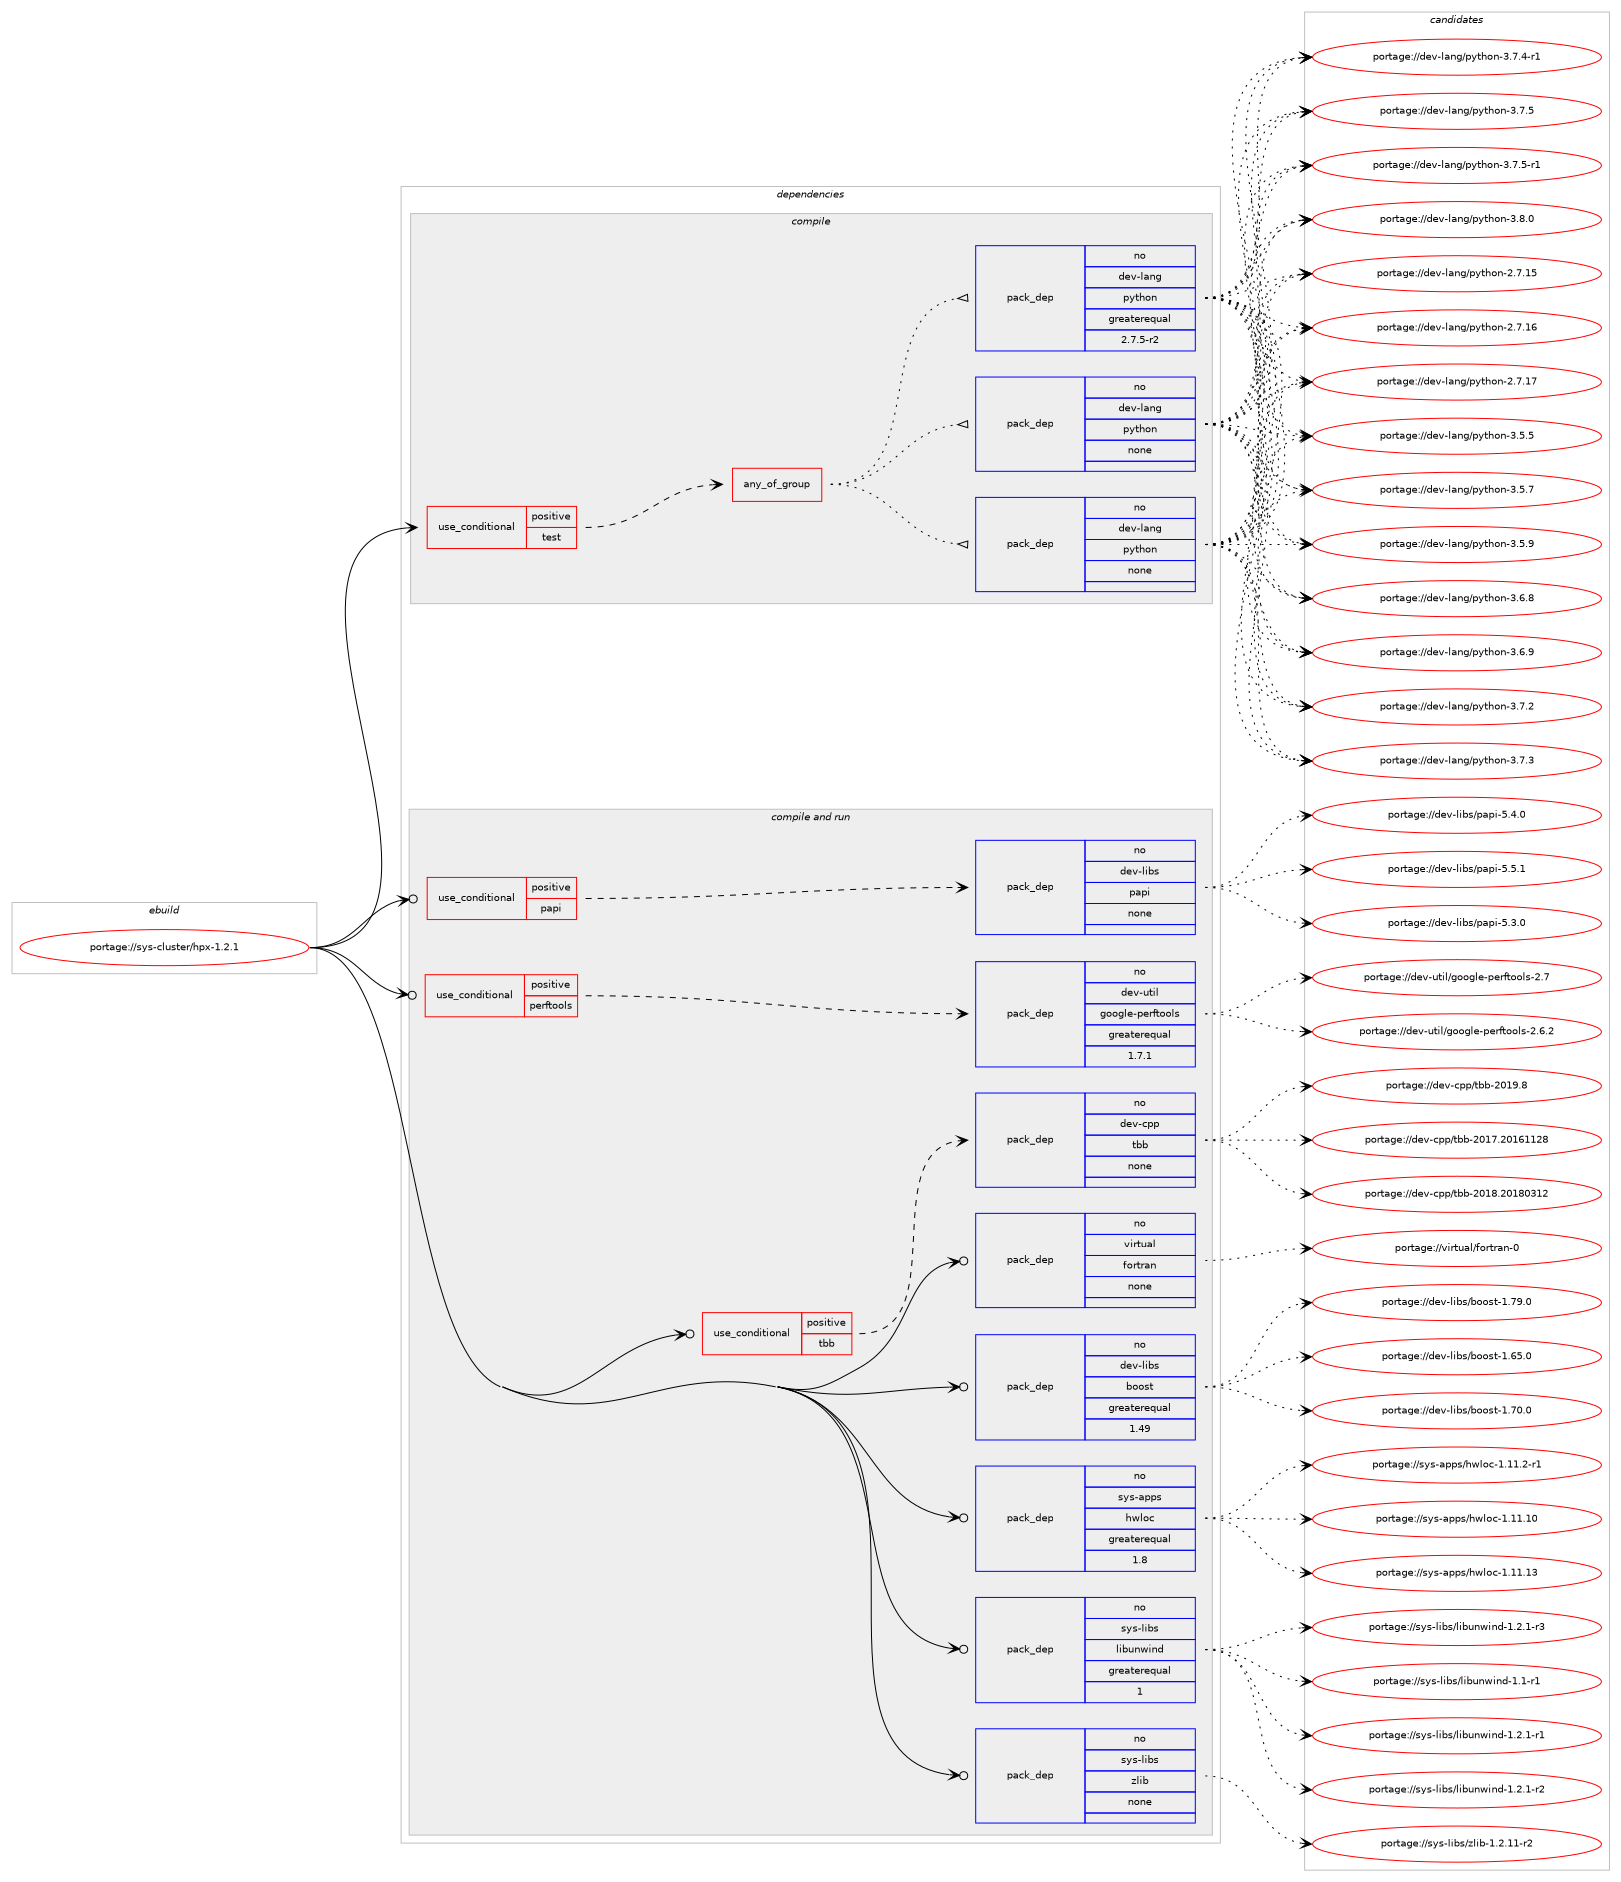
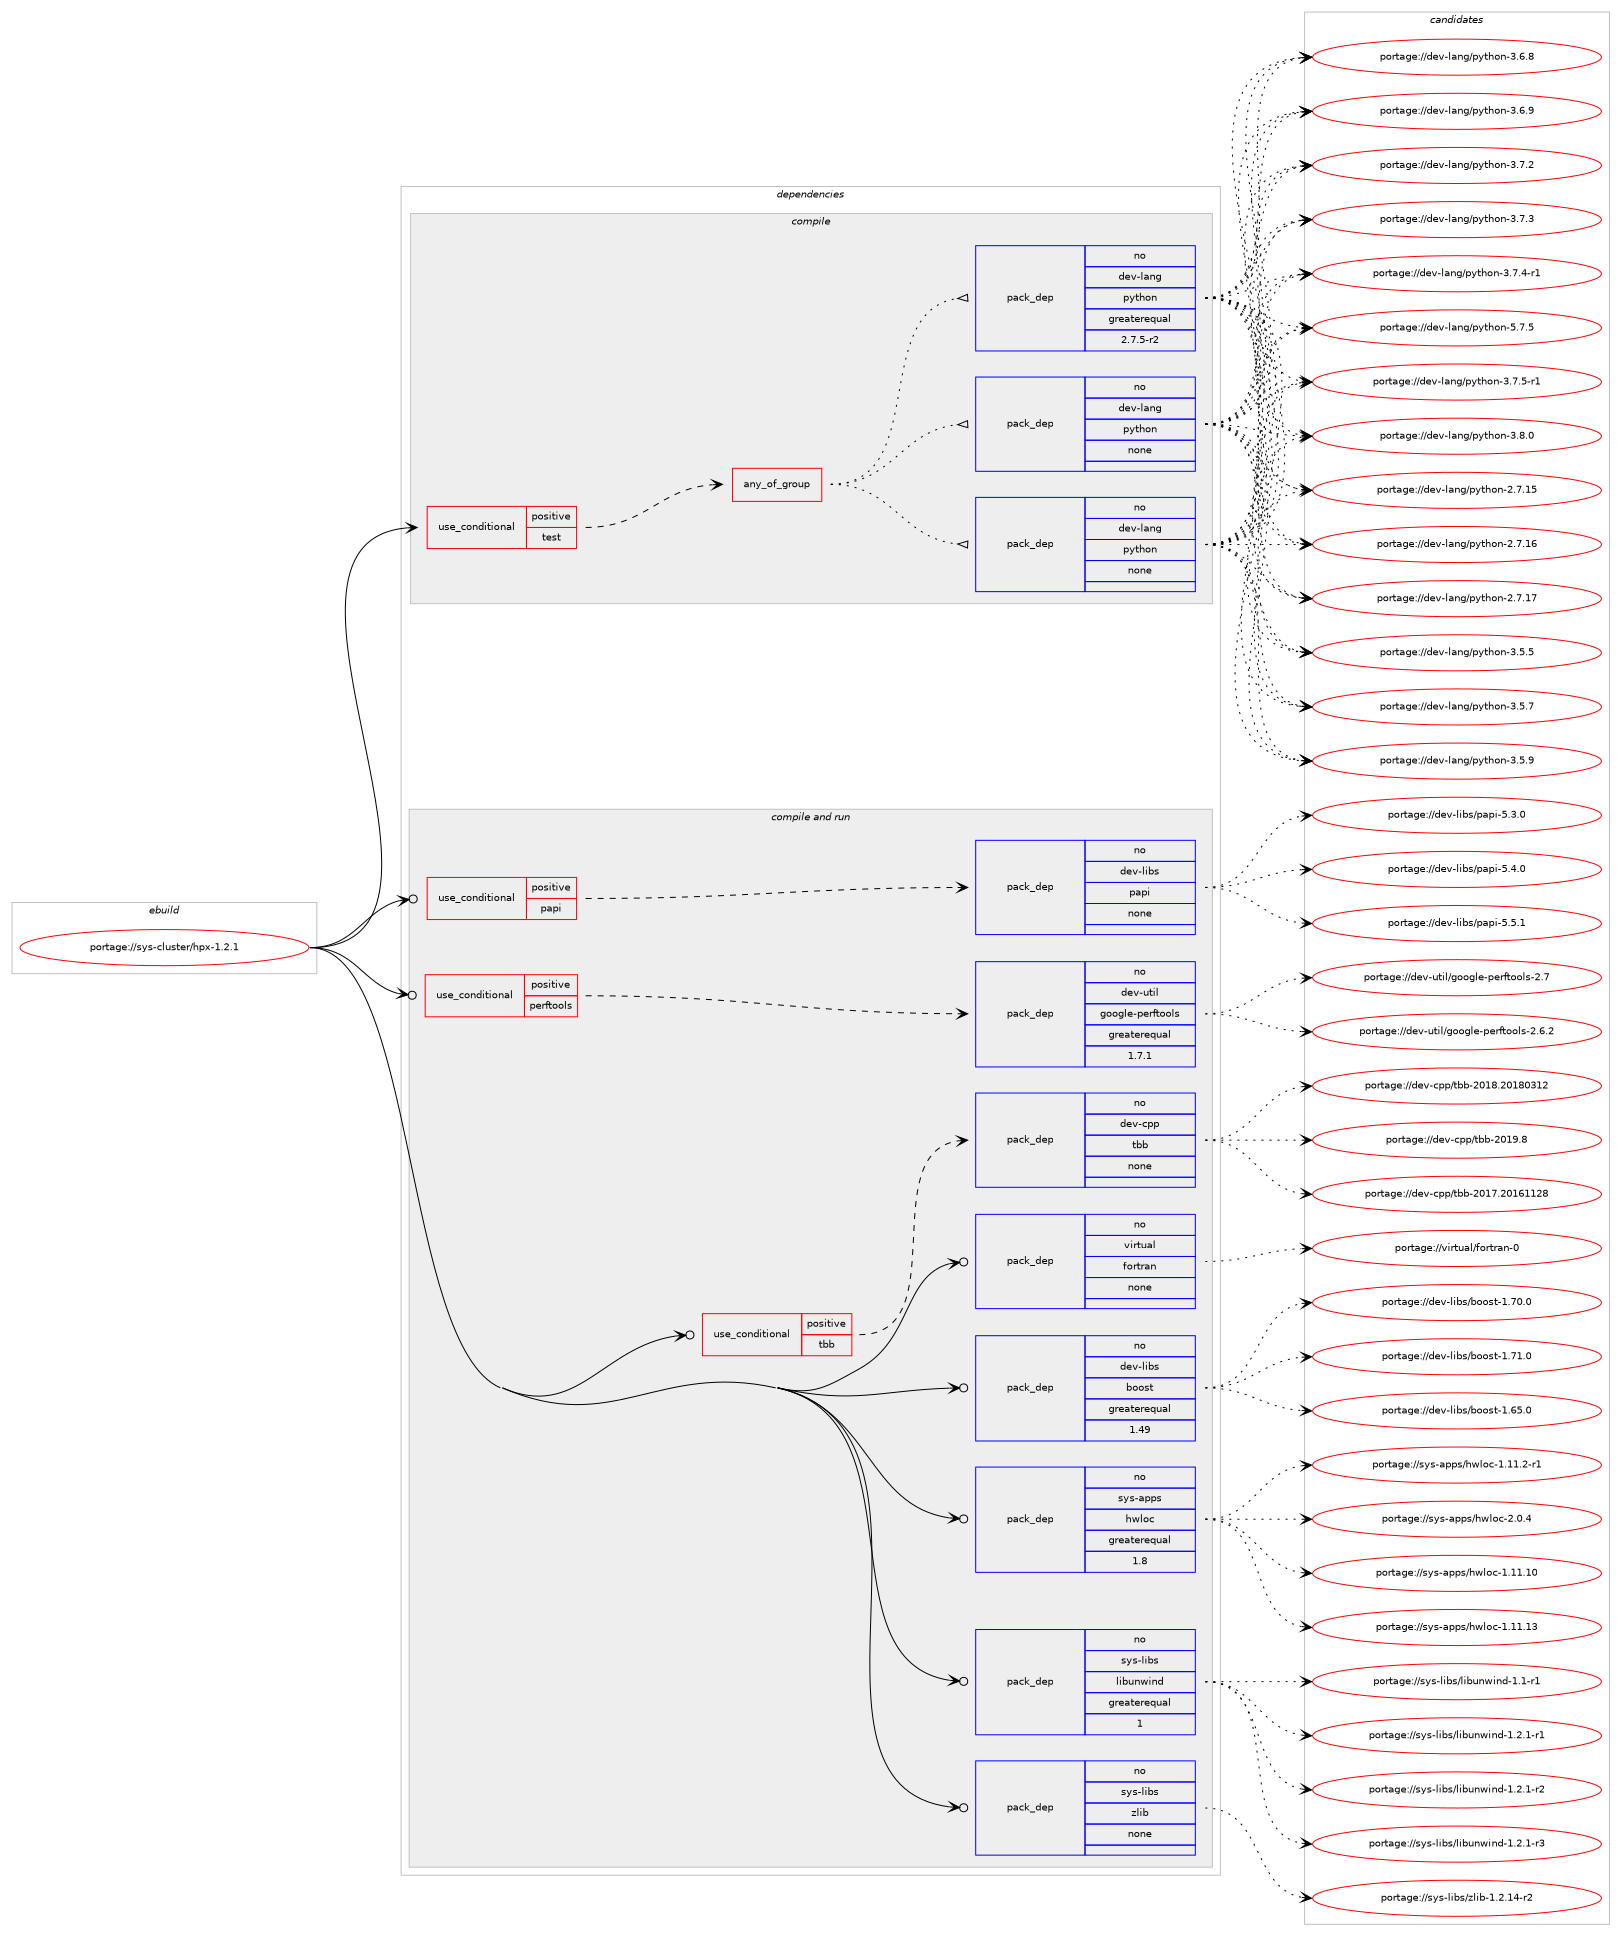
node "portage://dev-lang/python-3.7.5": label "portage://dev-lang/python-3.7.5" -> "portage://dev-lang/python-5.7.5"
node "portage://dev-libs/boost-1.79.0": label "portage://dev-libs/boost-1.79.0" -> "portage://dev-libs/boost-1.71.0"
node "portage://sys-apps/hwloc-2.0.4": added
node "portage://sys-libs/zlib-1.2.11-r2": label "portage://sys-libs/zlib-1.2.11-r2" -> "portage://sys-libs/zlib-1.2.14-r2"
